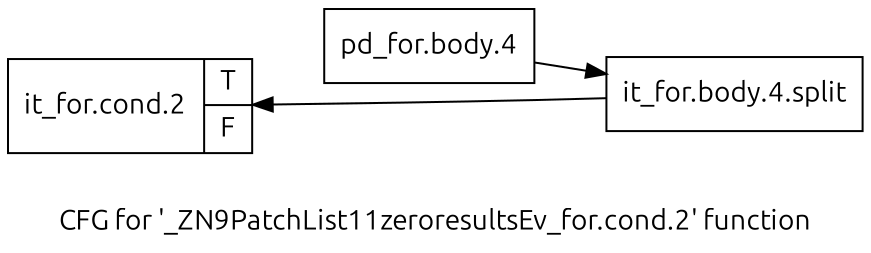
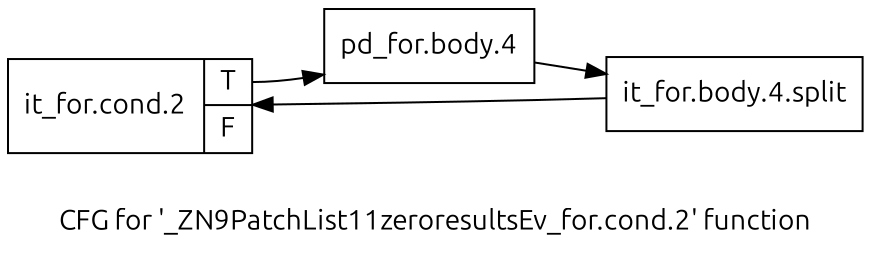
edge "it_for.cond.2" -> "pd_for.body.4": added
